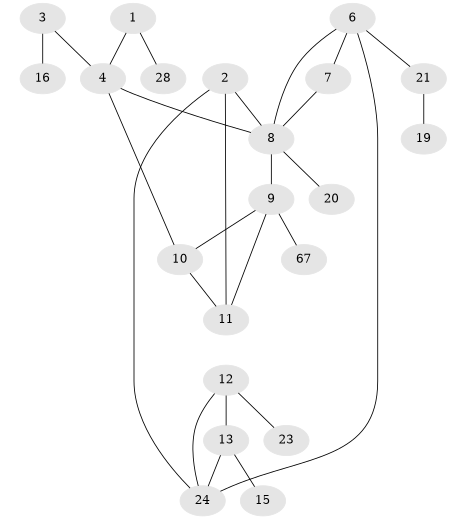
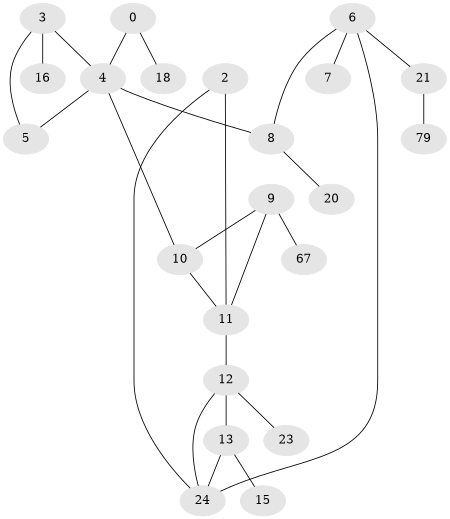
node "1": label "1" -> "0"
node "28": label "28" -> "18"
edge "2" -- "8": removed
edge "7" -- "8": removed
node "5": added
node "19": label "19" -> "79"
edge "8" -- "9": removed
edge "11" -- "12": added
